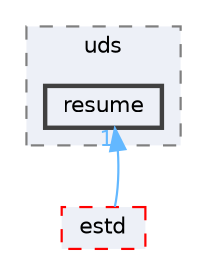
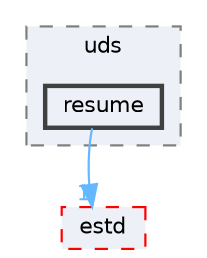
edge "estd" -> "resume": reversed
